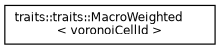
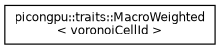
node "traits::traits::MacroWeighted < voronoiCellId >": label "traits::traits::MacroWeighted < voronoiCellId >" -> "picongpu::traits::MacroWeighted < voronoiCellId >"
